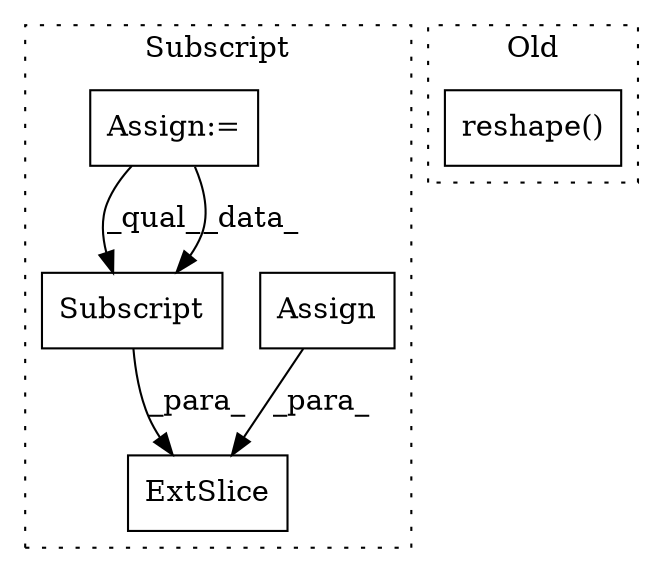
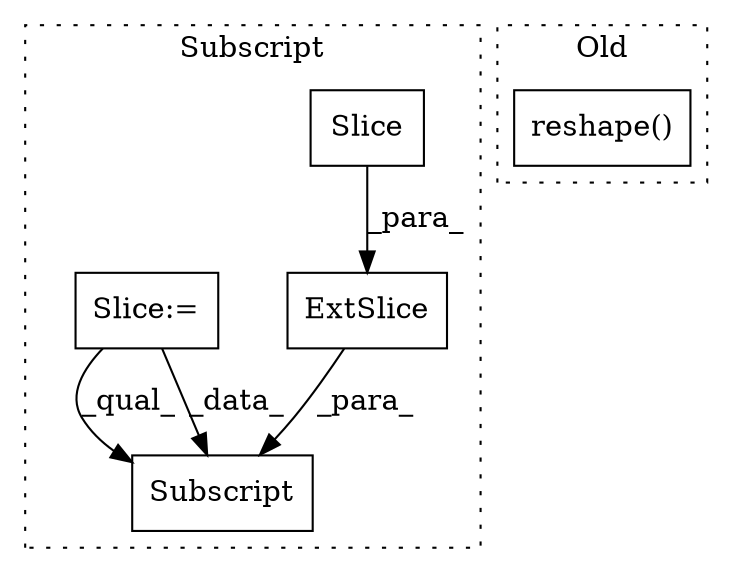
node "Assign:=": label "Assign:=" -> "Slice:="
node "Assign": label "Assign" -> "Slice"
edge "Subscript" -> "ExtSlice": reversed
